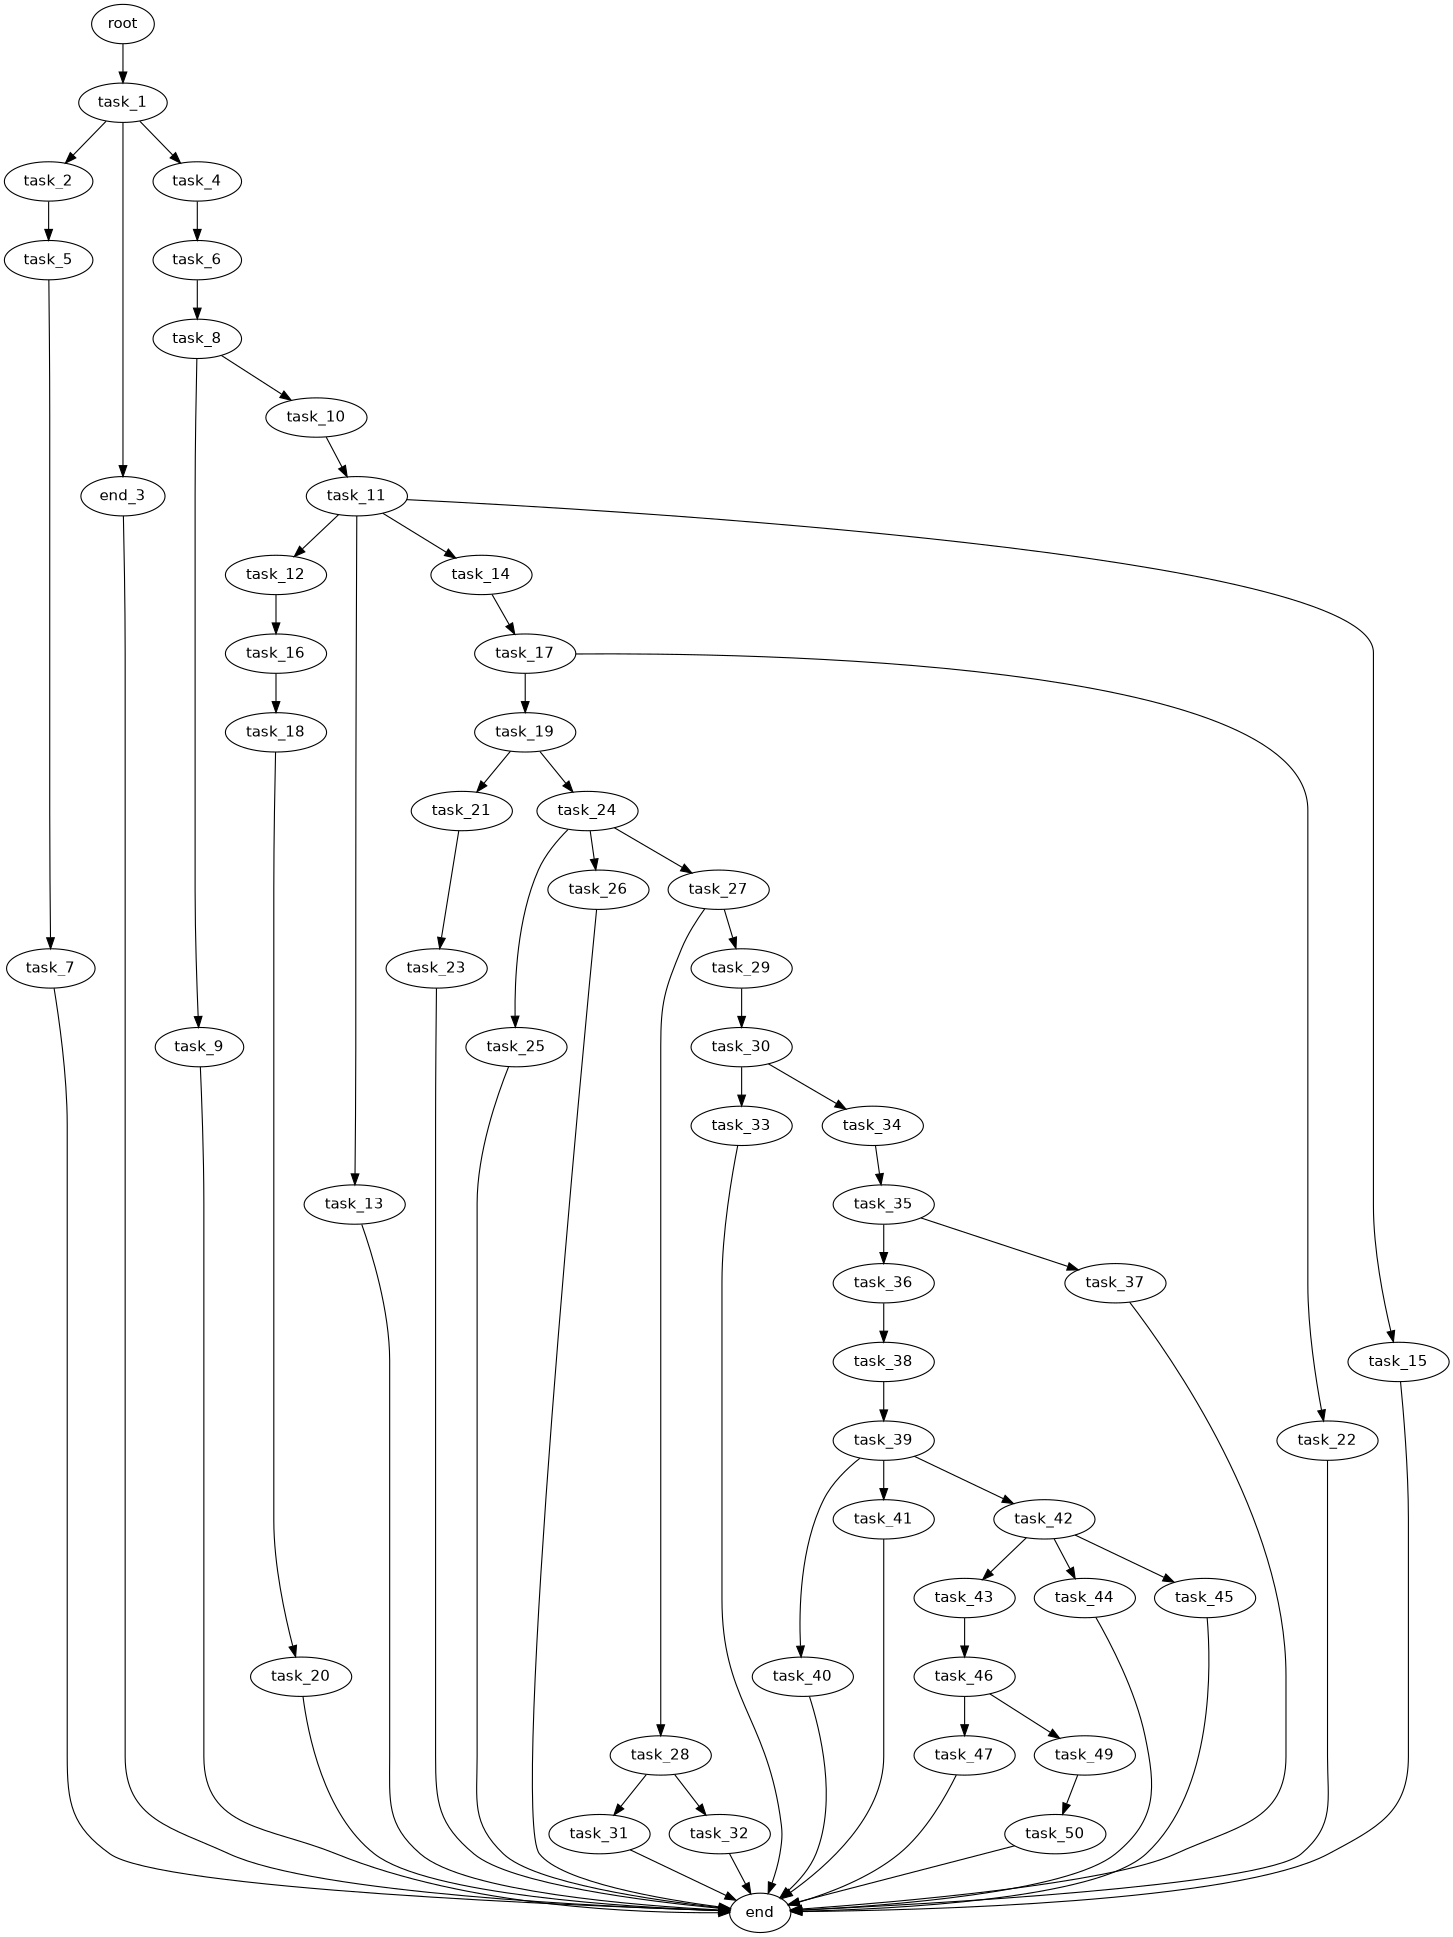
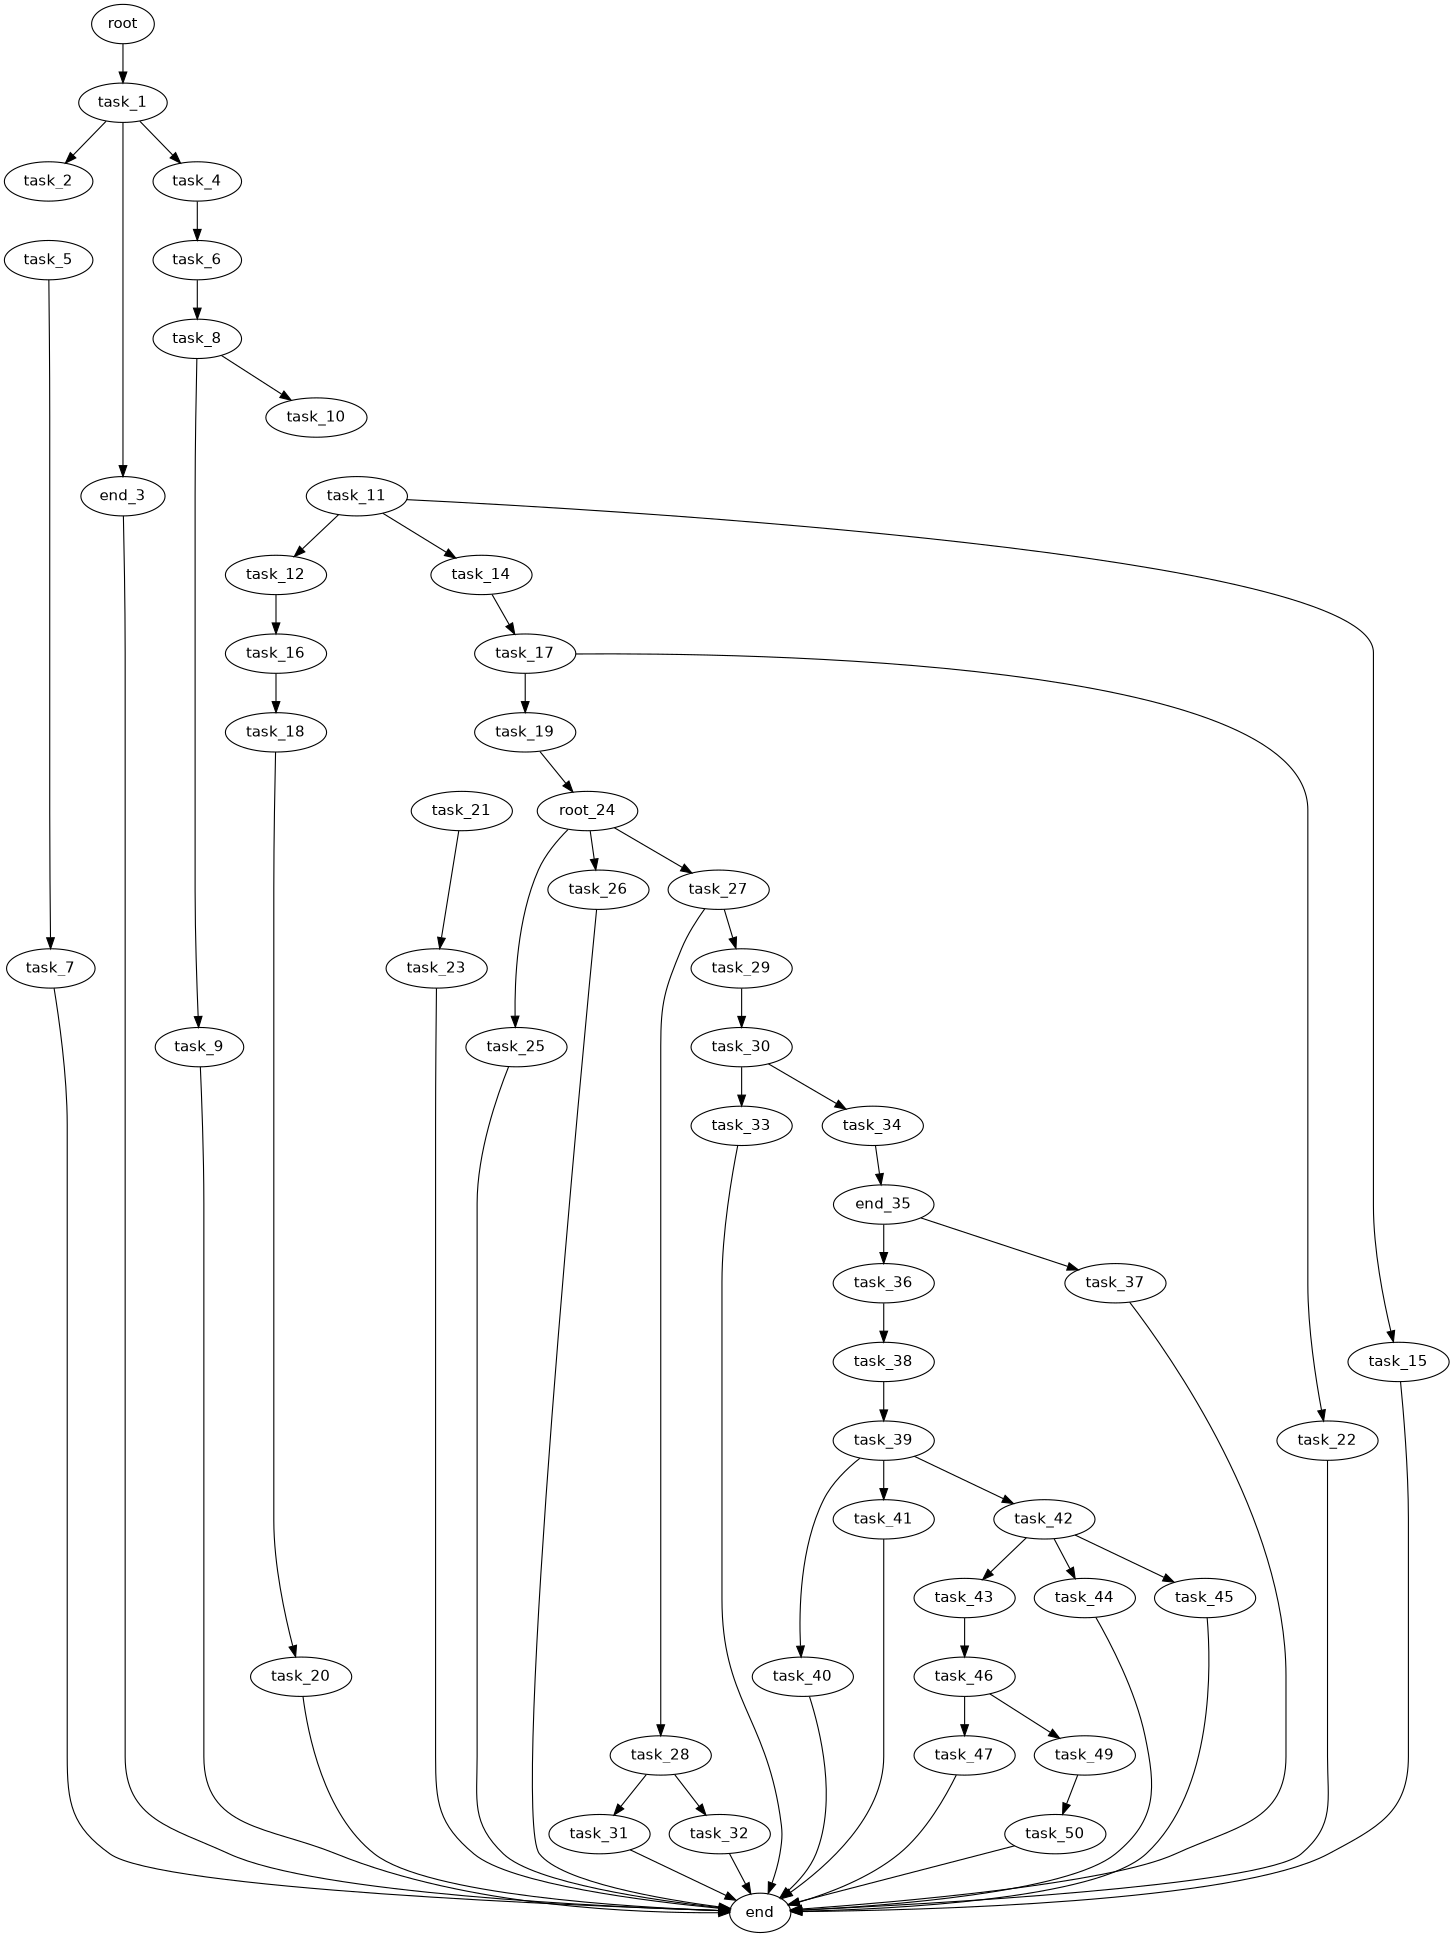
edge "task_2" -> "task_5": removed
edge "task_10" -> "task_11": removed
edge "task_19" -> "task_21": removed
node "task_24": label "task_24" -> "root_24"
node "task_13": removed
node "task_35": label "task_35" -> "end_35"
